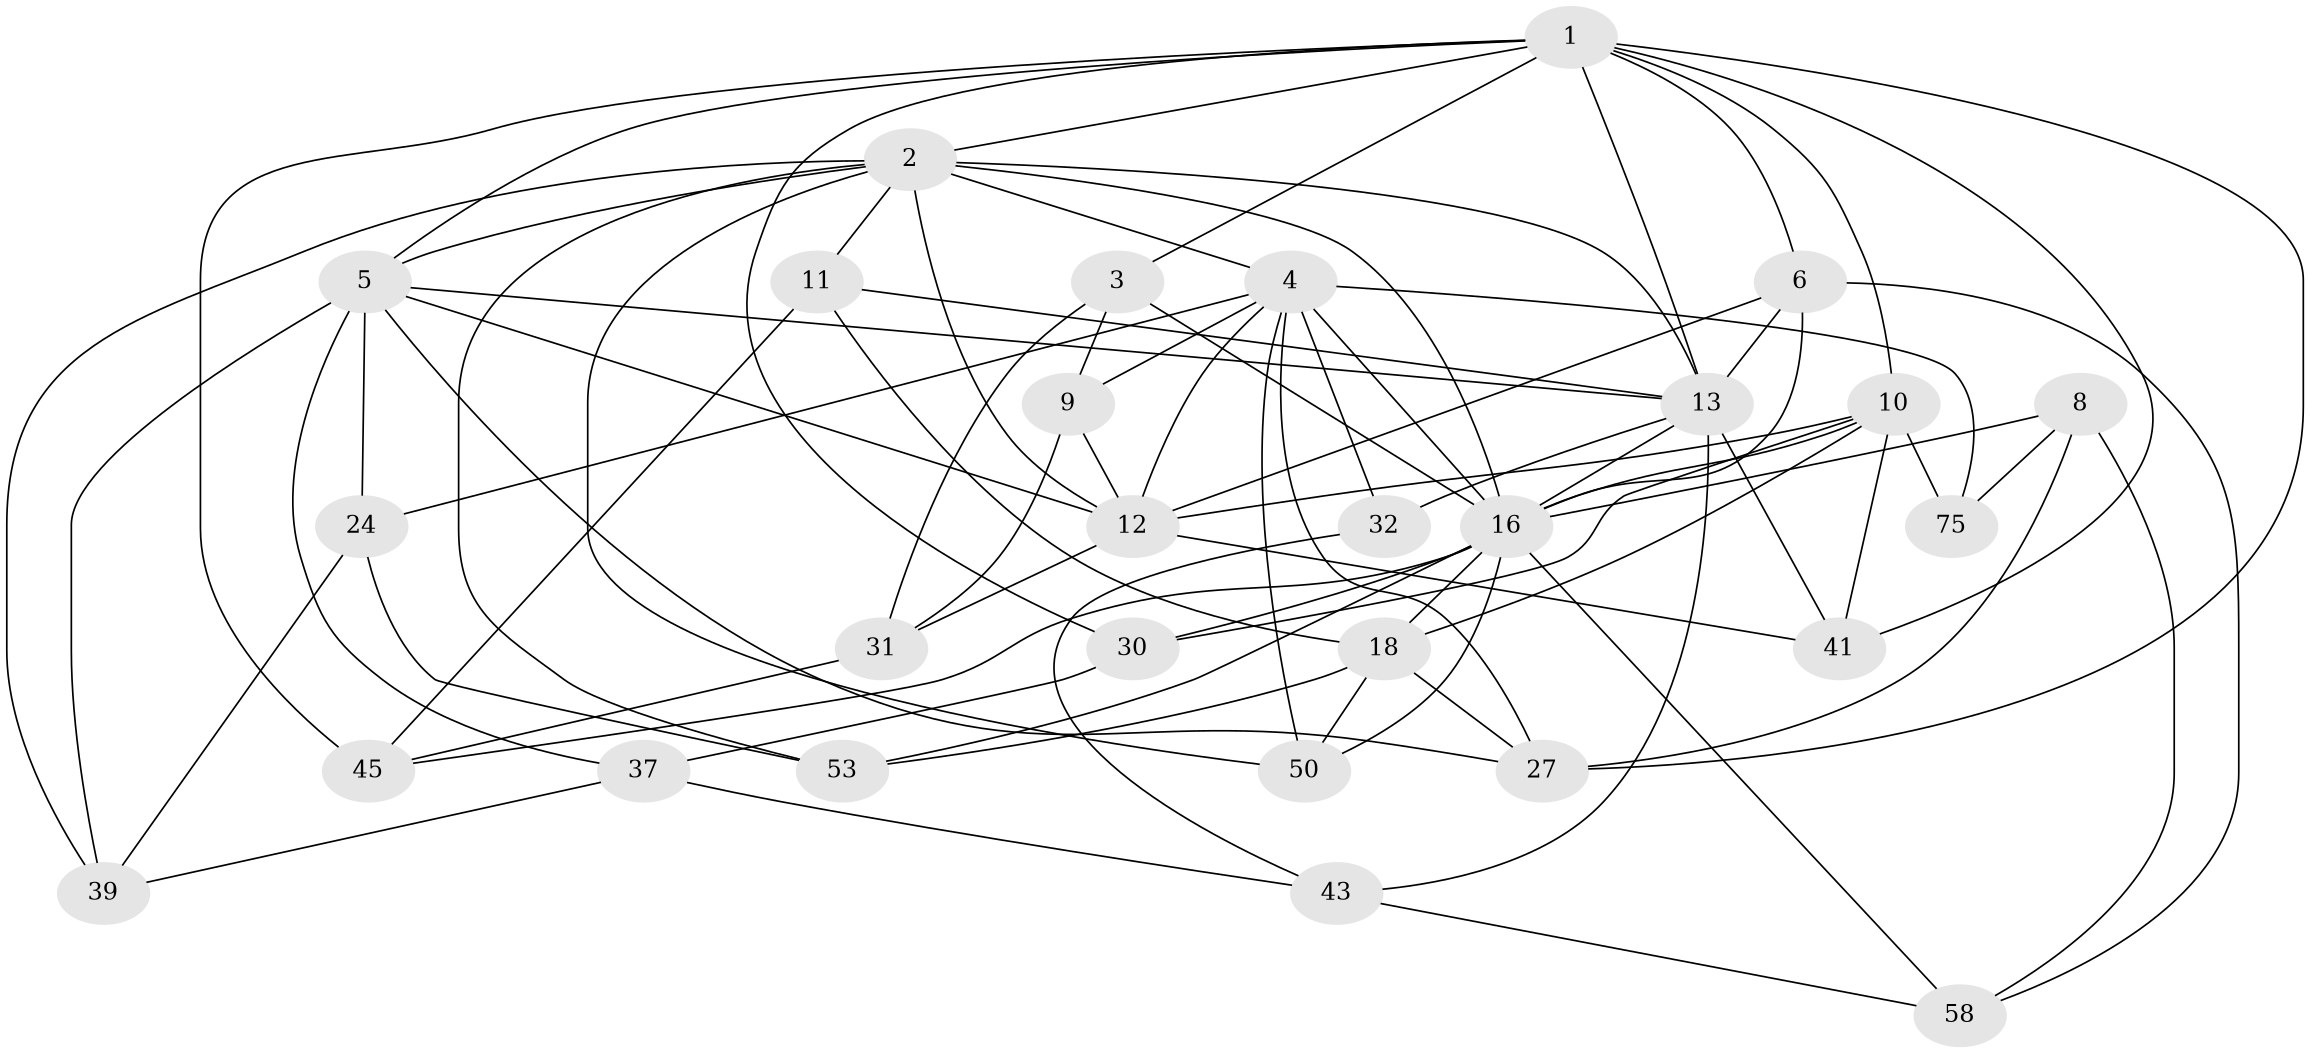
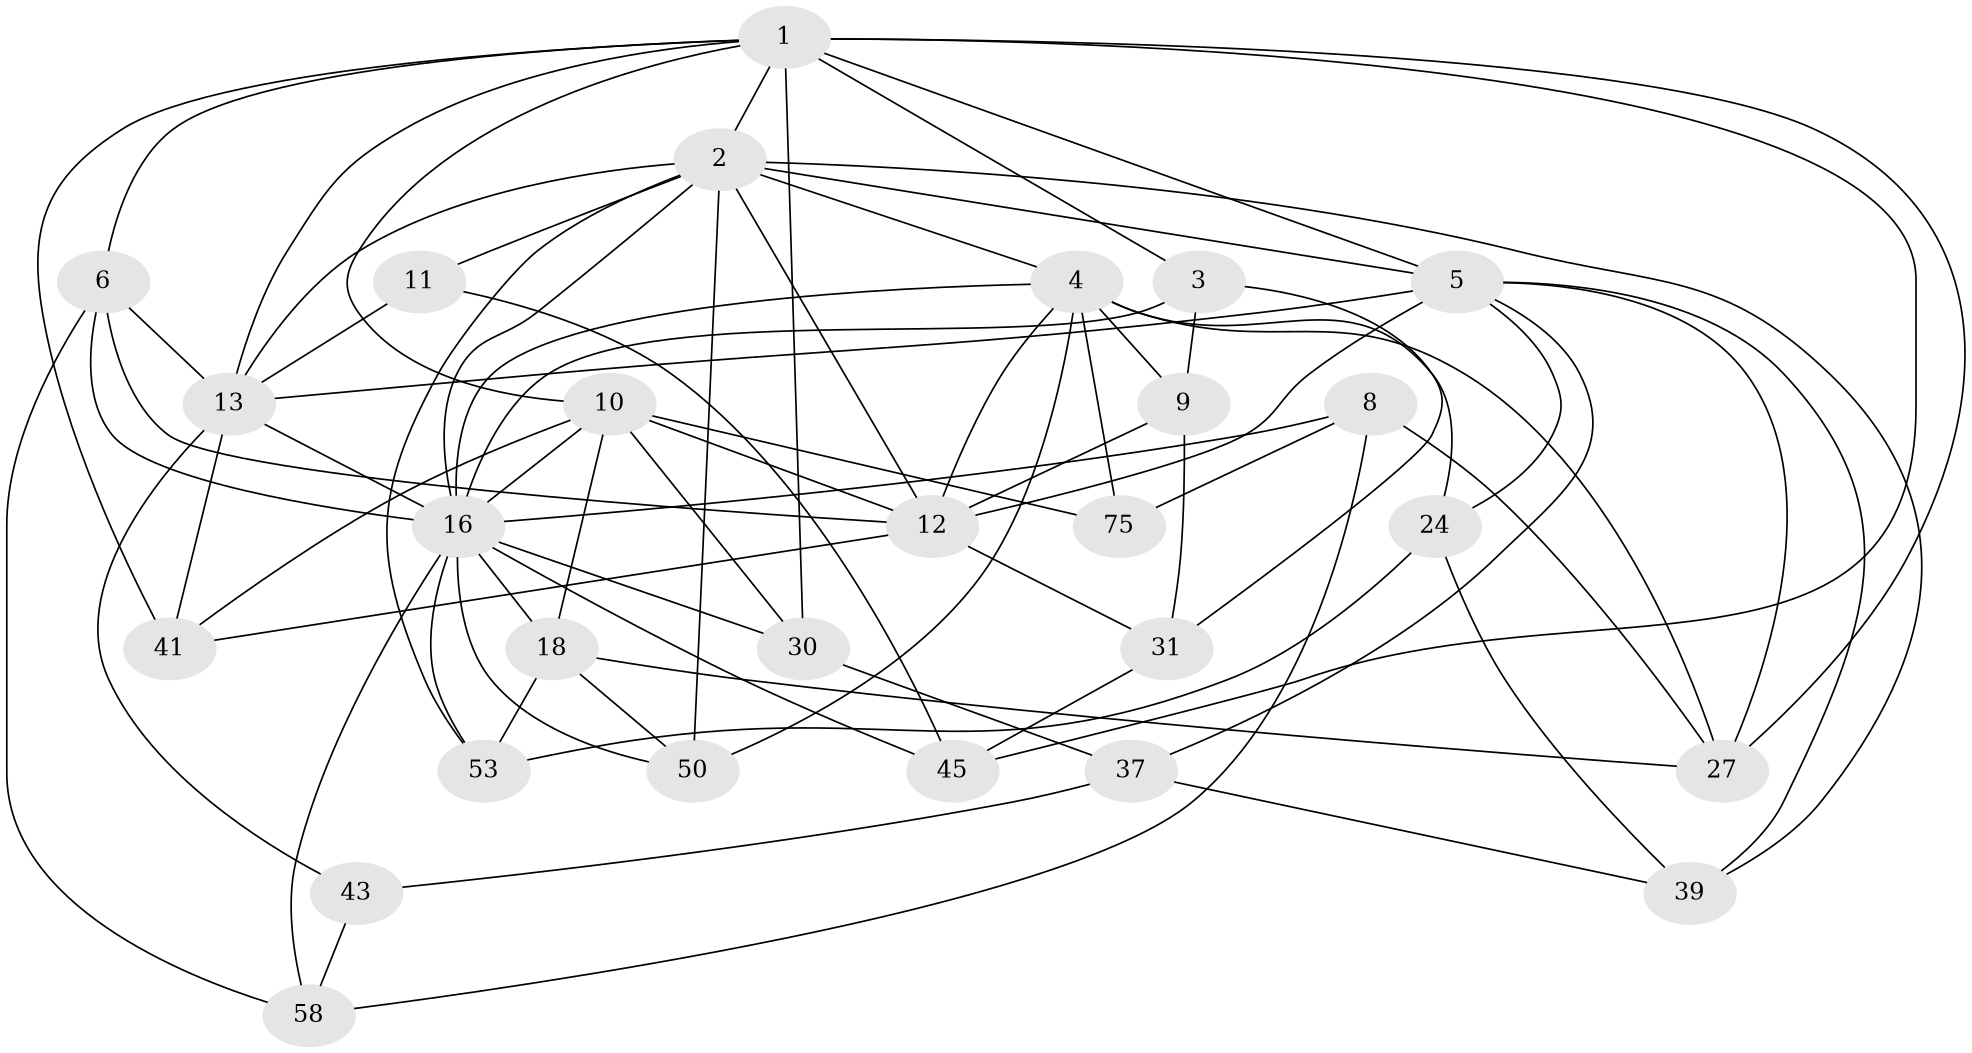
node "32": removed
edge "11" -- "18": removed
